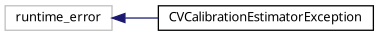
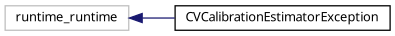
node "runtime_error": label "runtime_error" -> "runtime_runtime"
